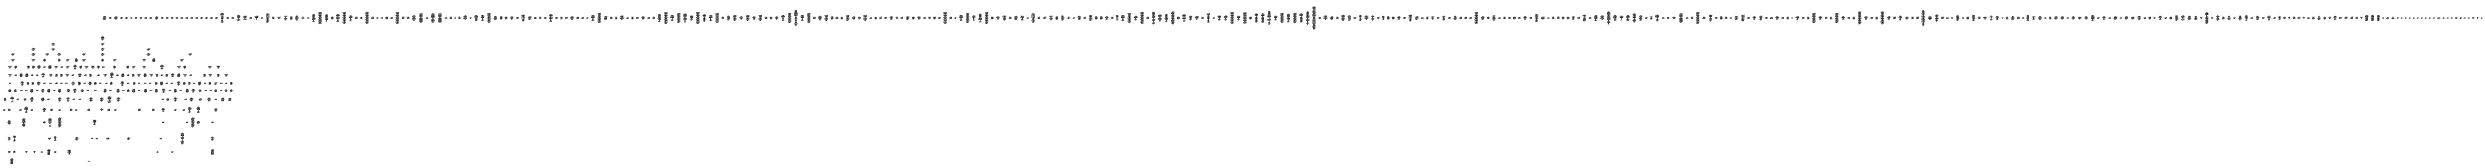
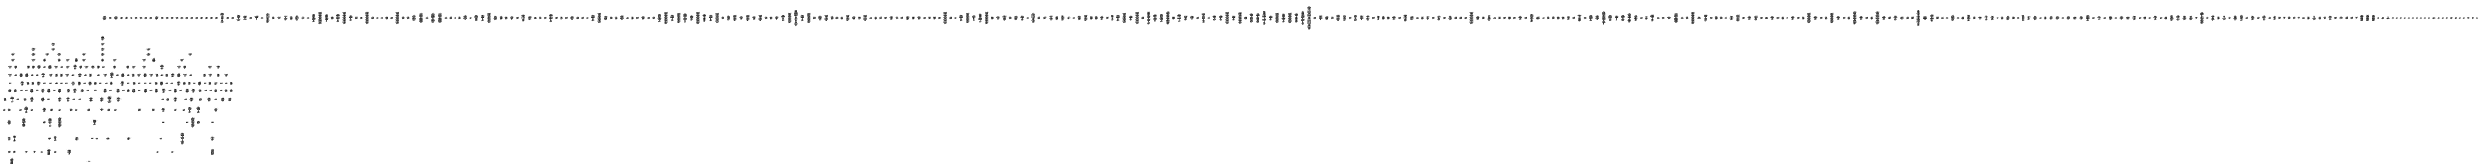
node "# 0x150d JUMPDEST LT PUSHX Data JUMPI": removed
